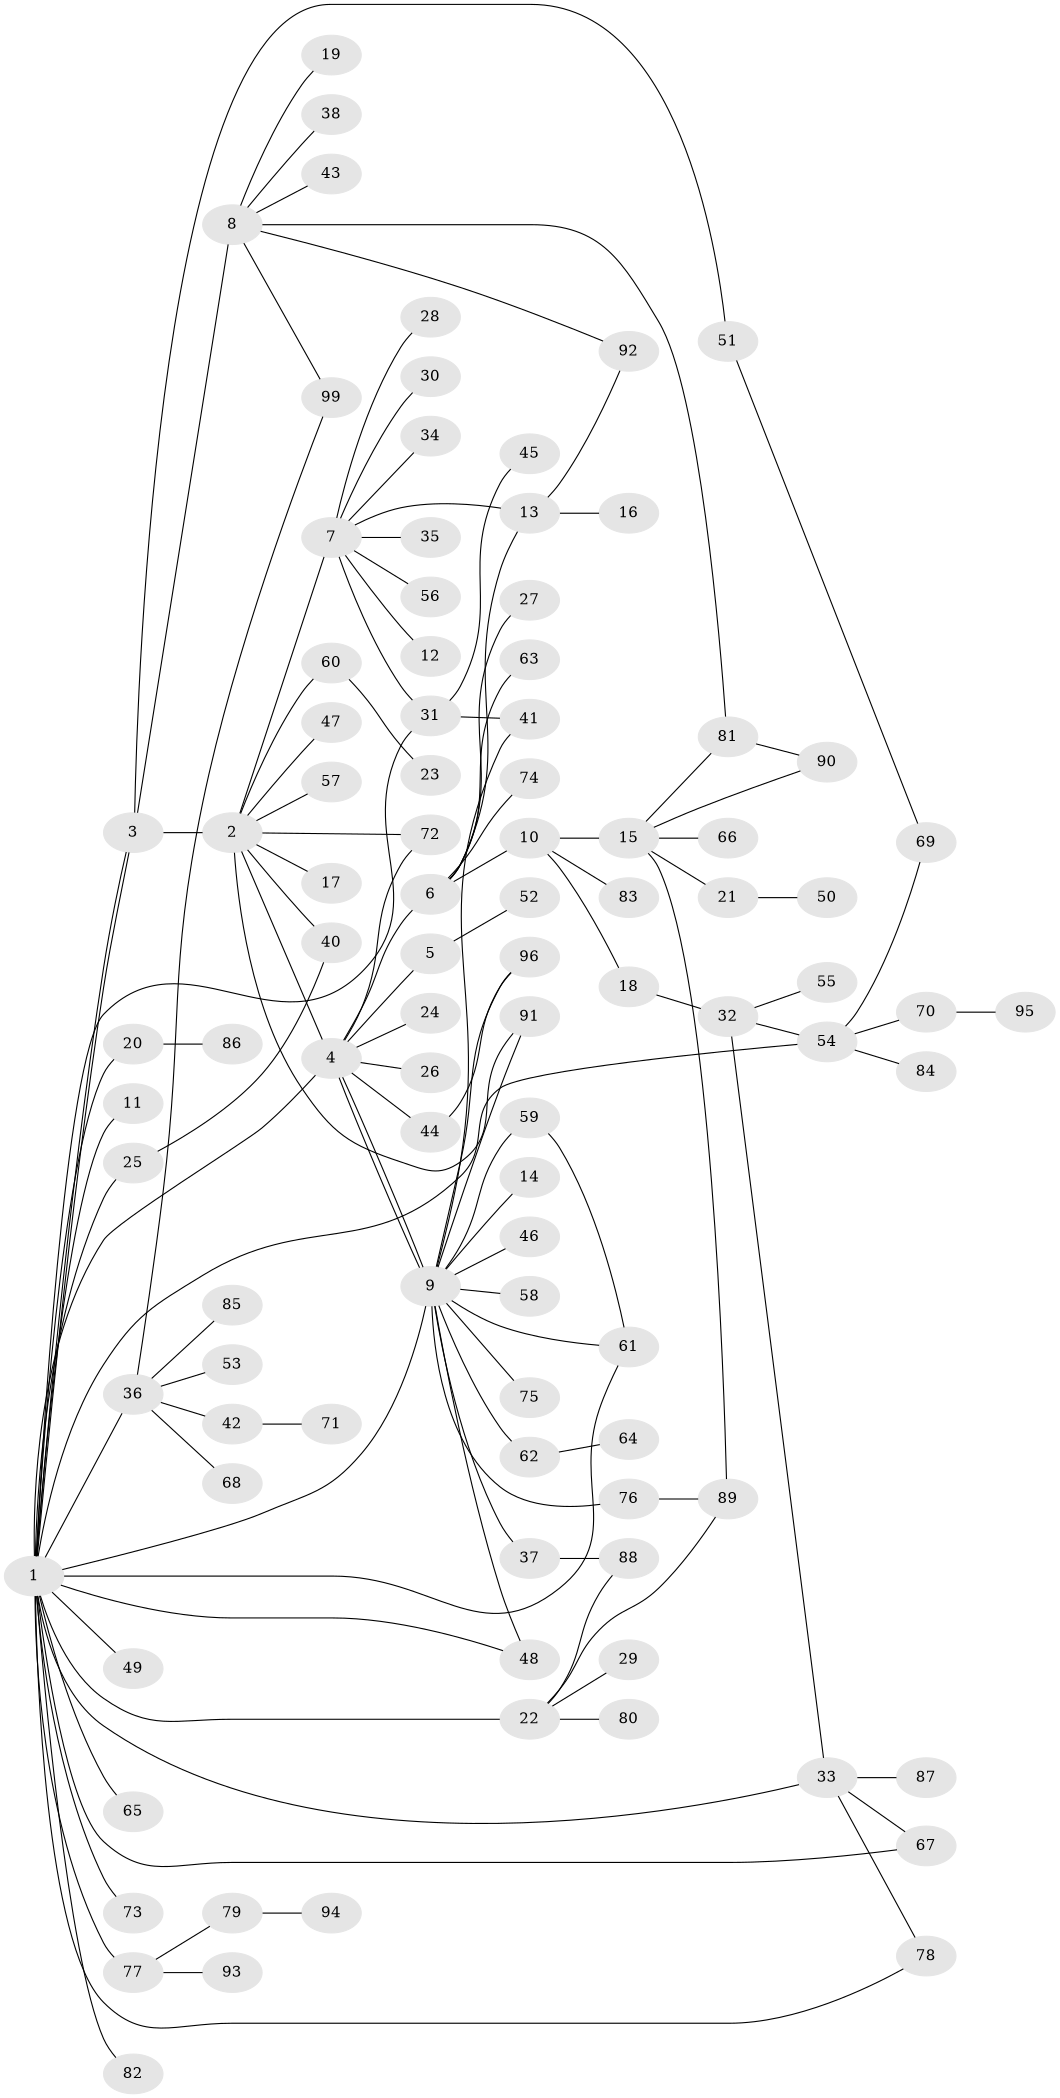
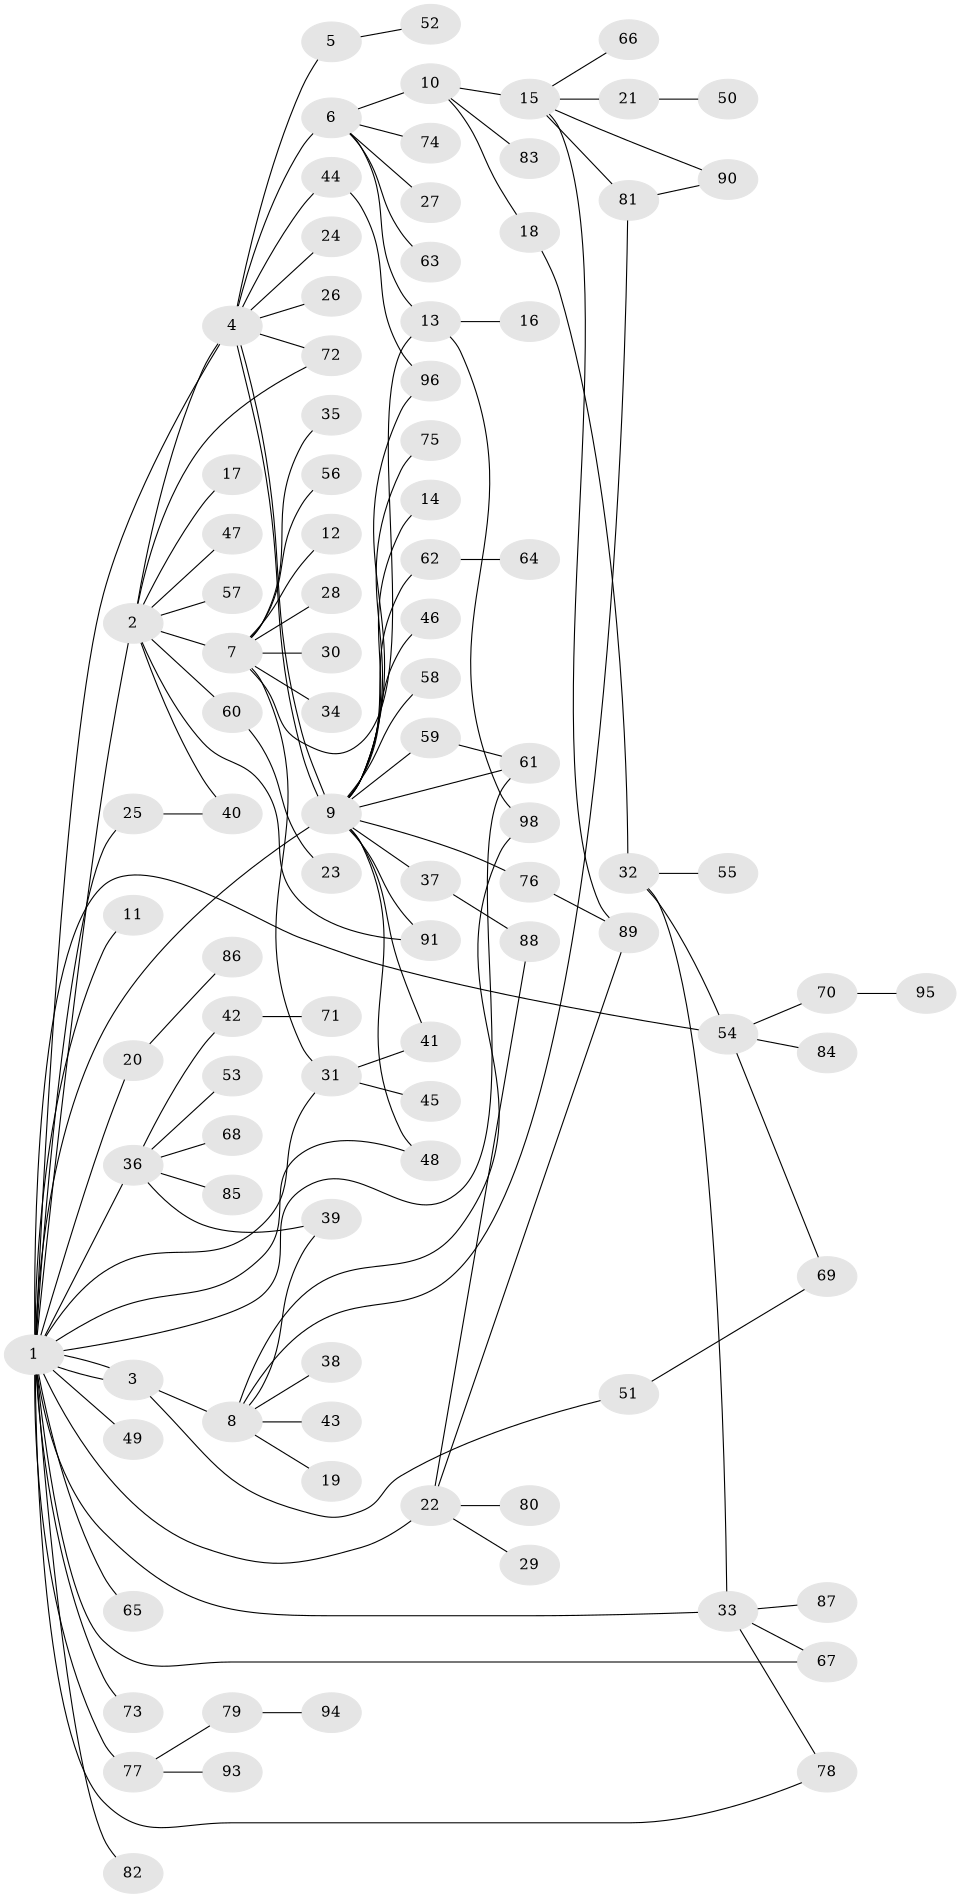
node "92": label "92" -> "98"
node "99": label "99" -> "39"
edge "3" -- "2": now "1" -- "2"
